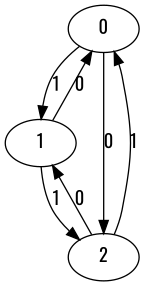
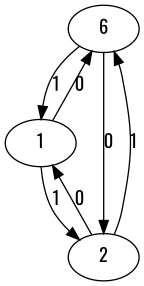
node "0": label "0" -> "6"
